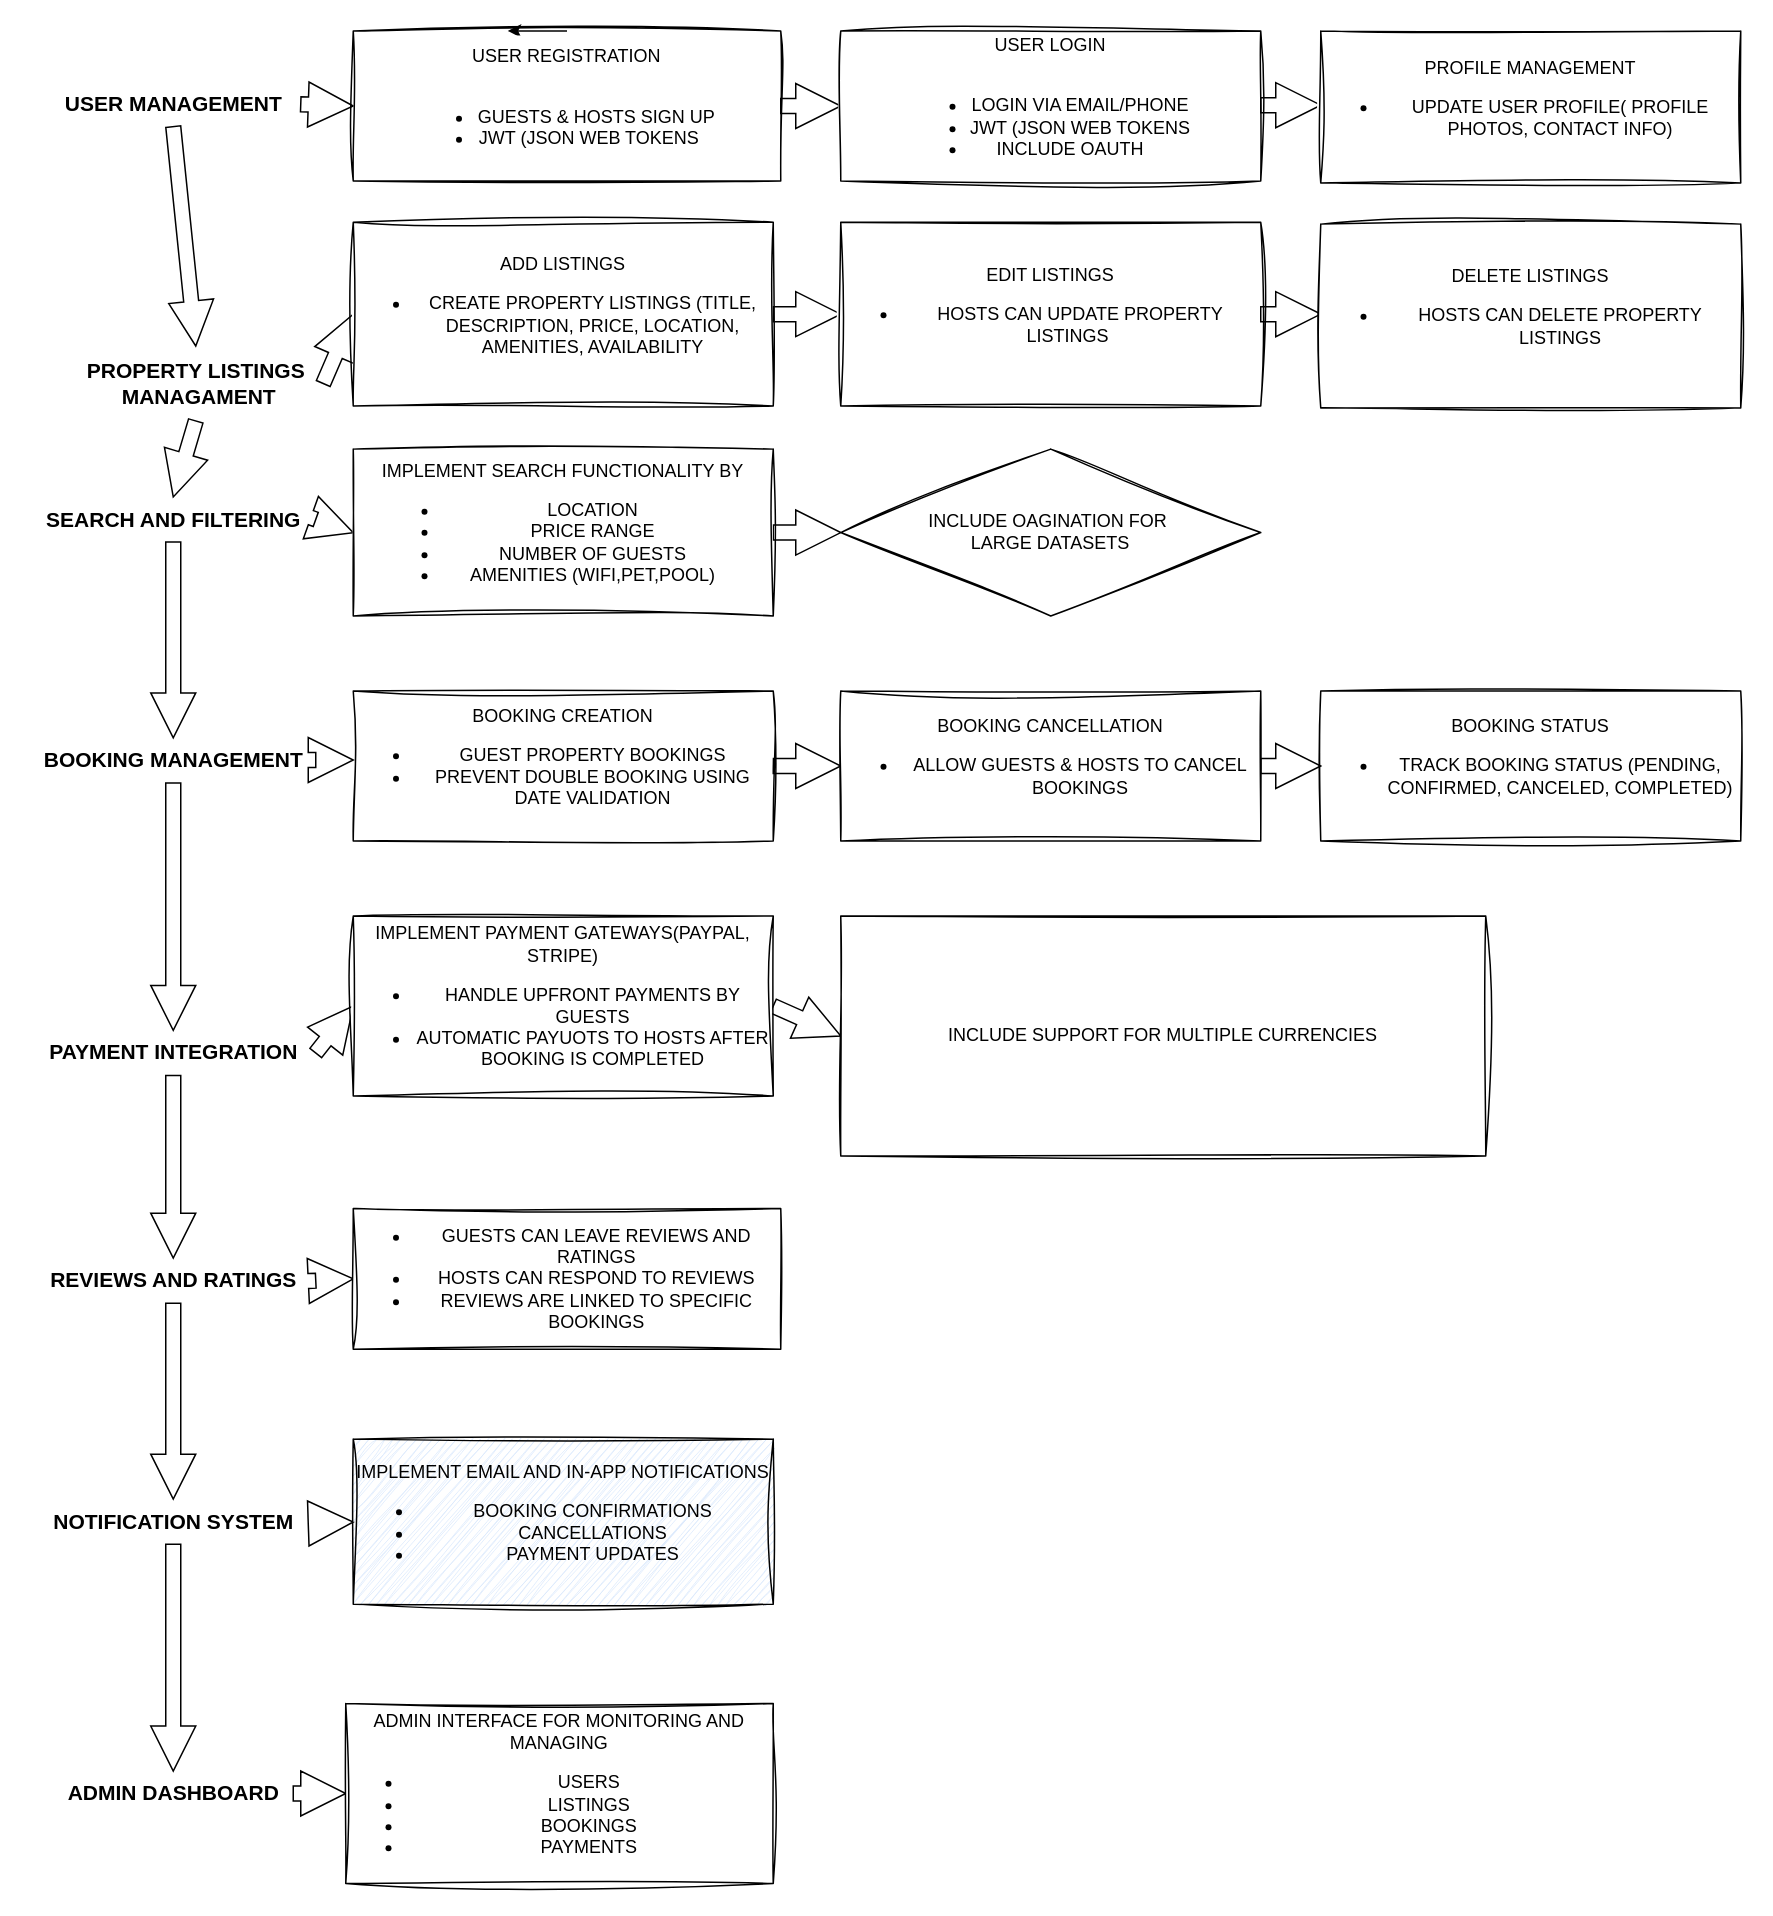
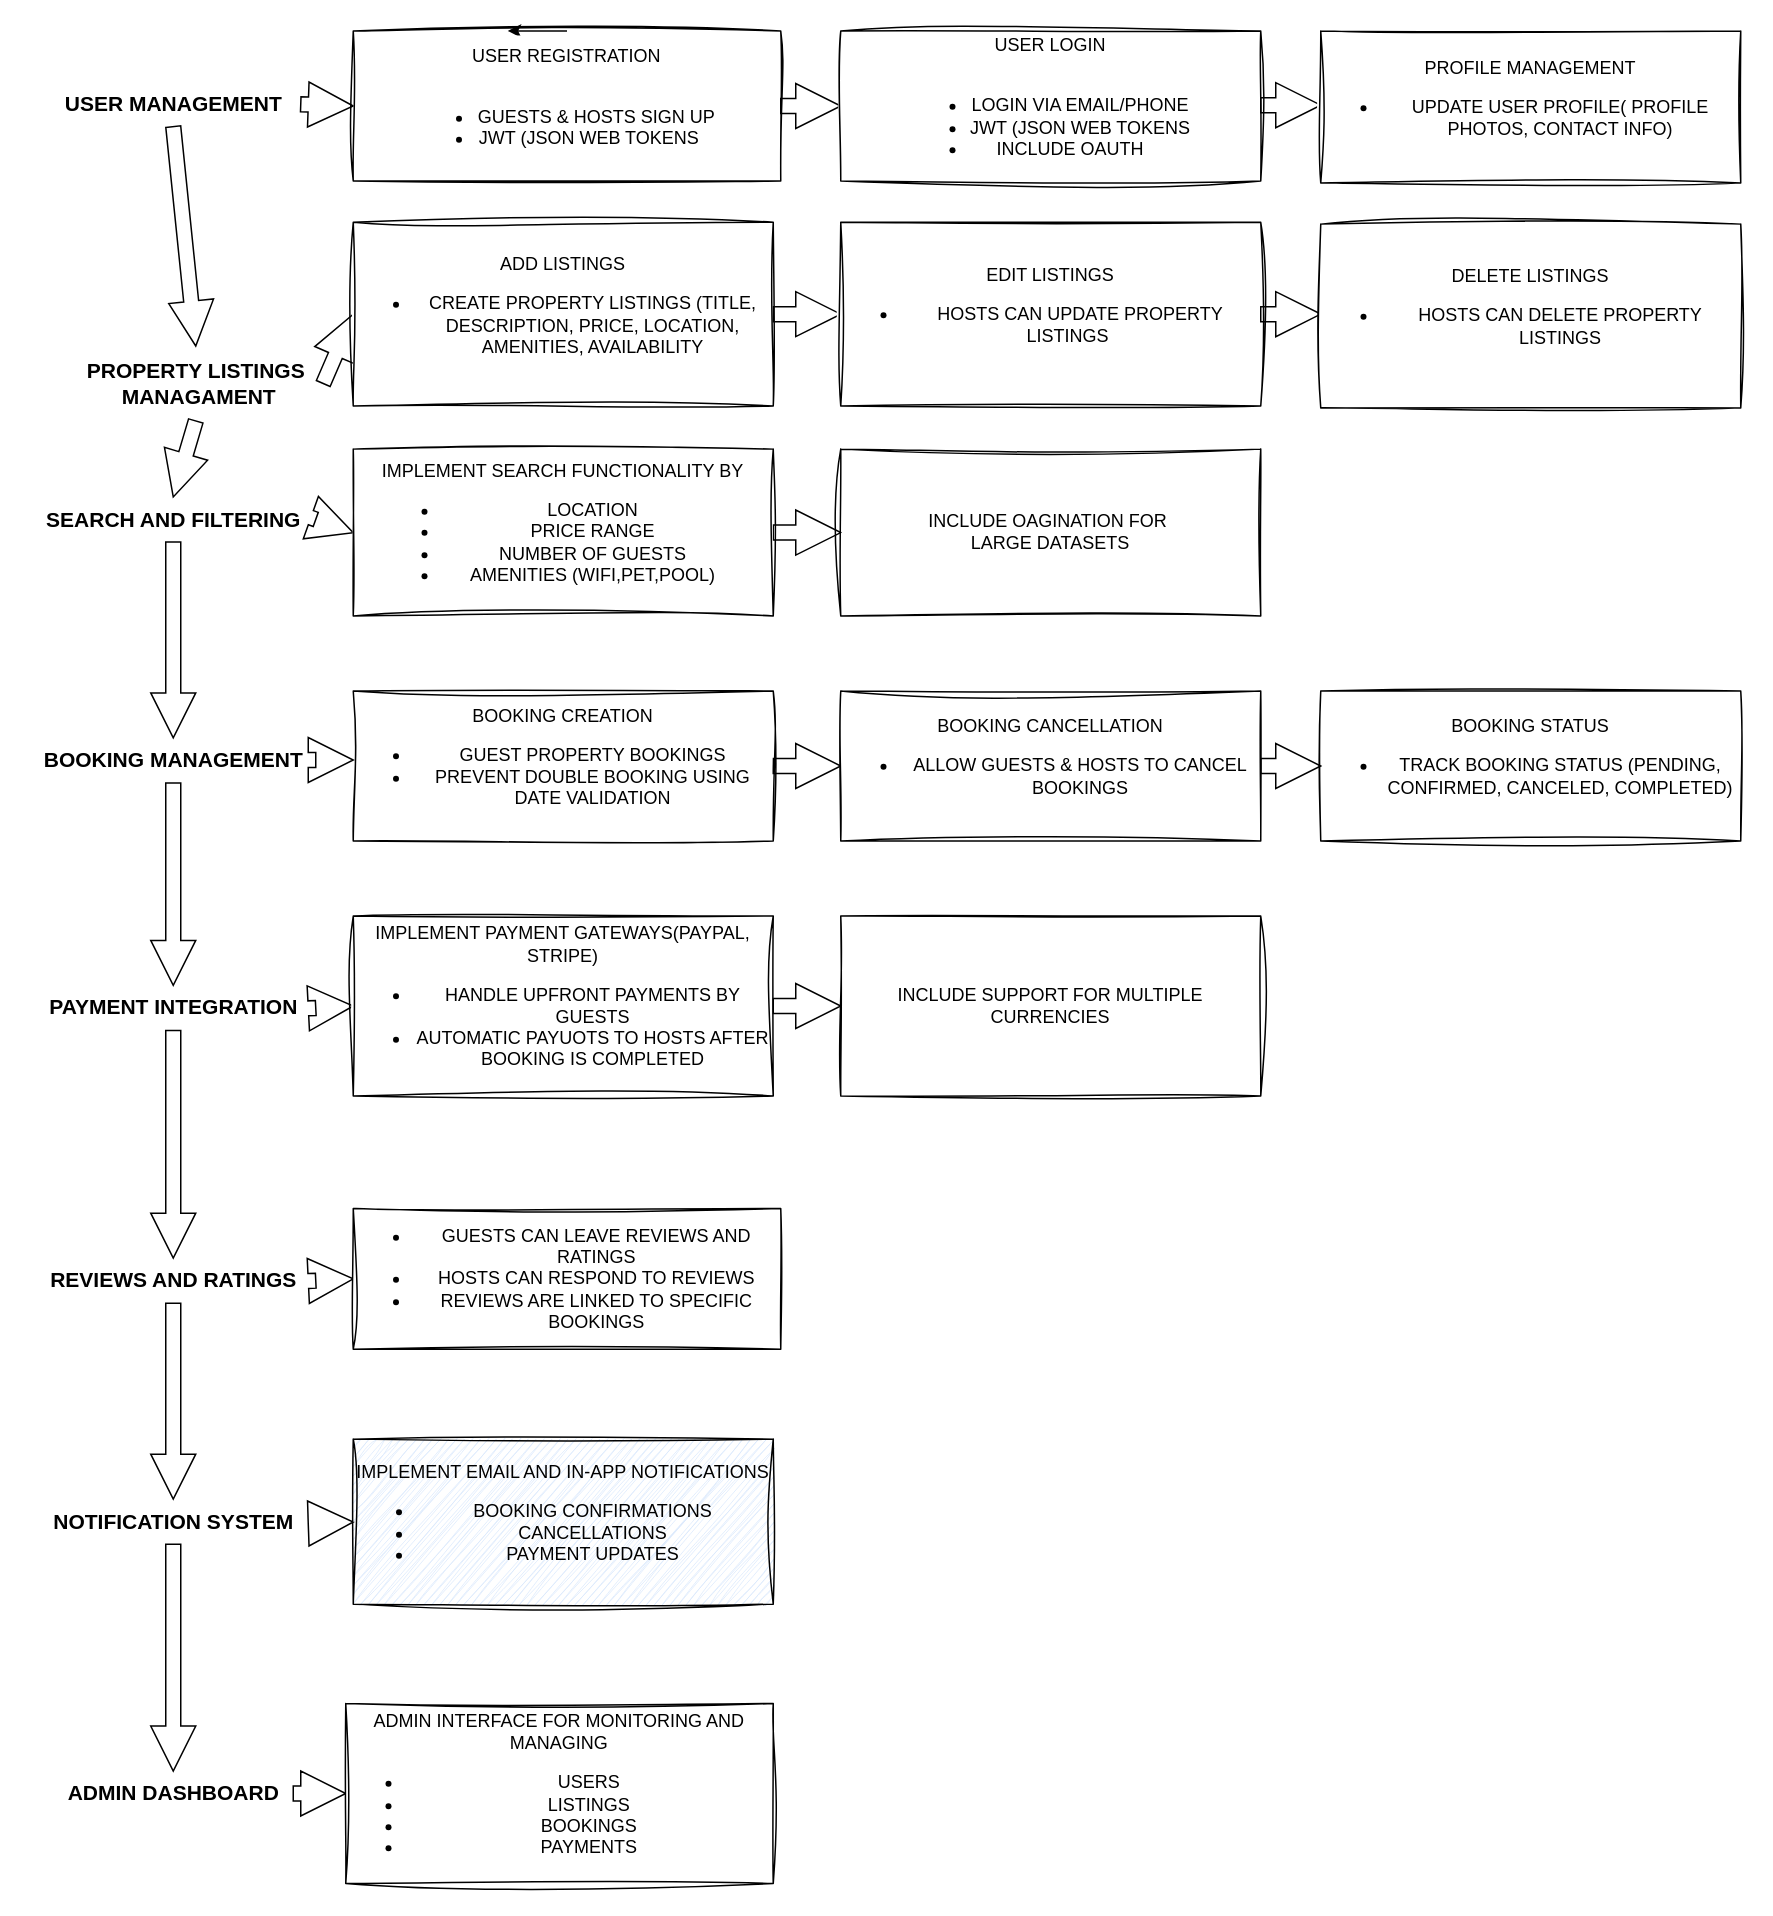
node "INCLUDE OAGINATION FOR LARGE DATASETS": shape diamond -> rectangle
node "INCLUDE SUPPORT FOR MULTIPLE CURRENCIES": size 645x240 -> 420x180
node "PAYMENT INTEGRATION": moved (173, 1053) -> (173, 1008)
